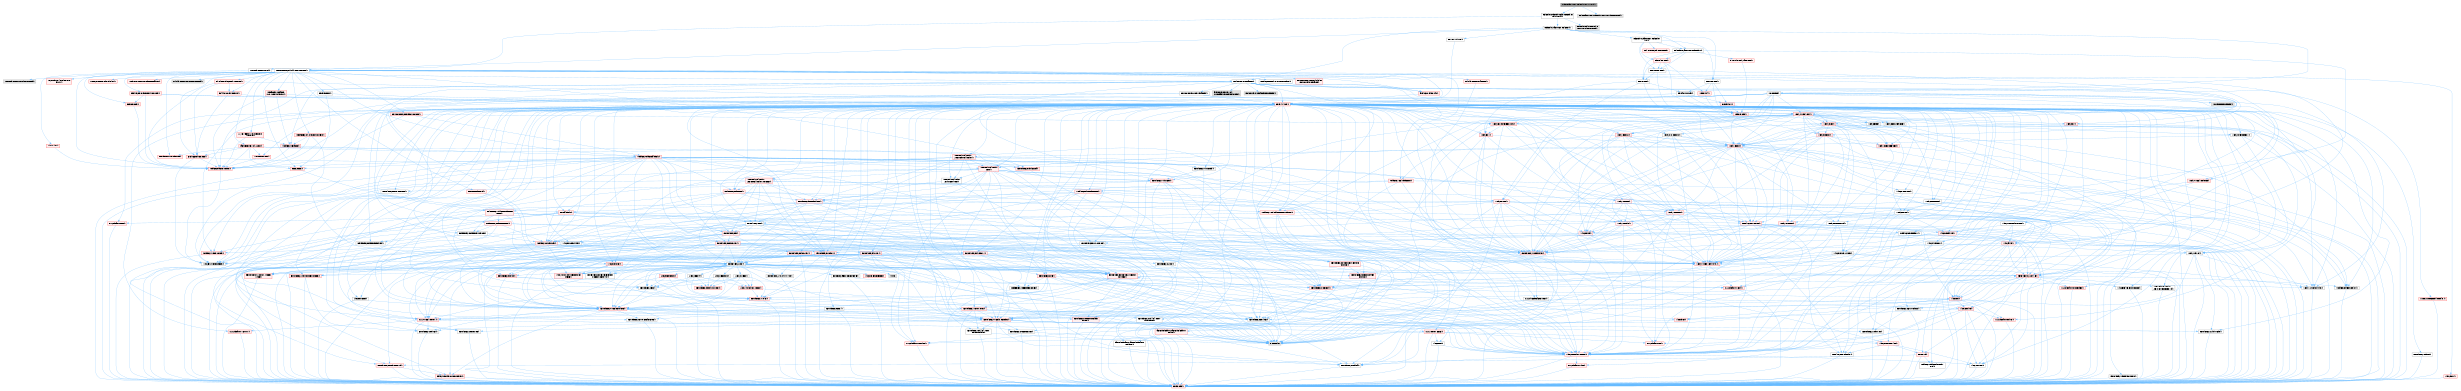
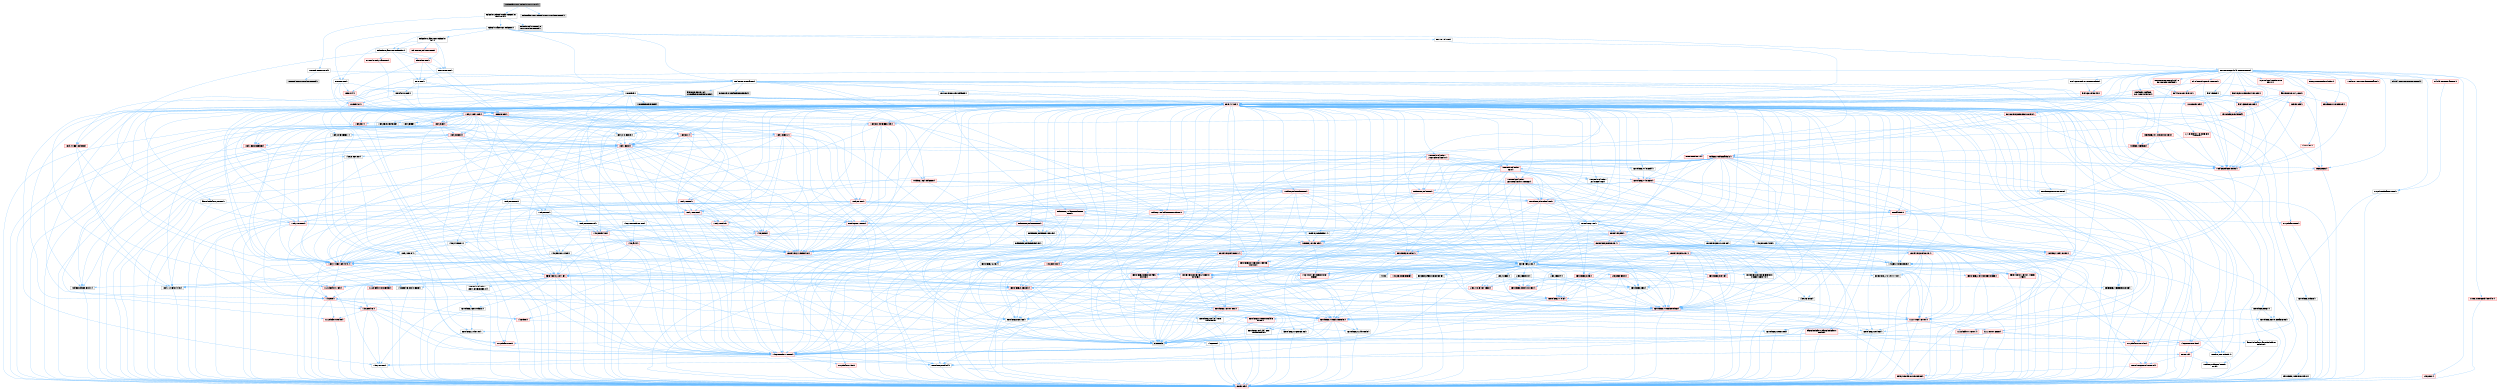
node "GenericPlatform/ICursor.h": added
edge "Templates/UniquePtr.h" -> "Templates/TypeHash.h": now "Templates/UniquePtr.h" -> "Templates/IsArray.h"
